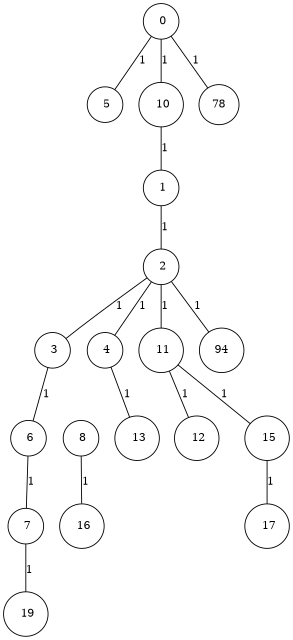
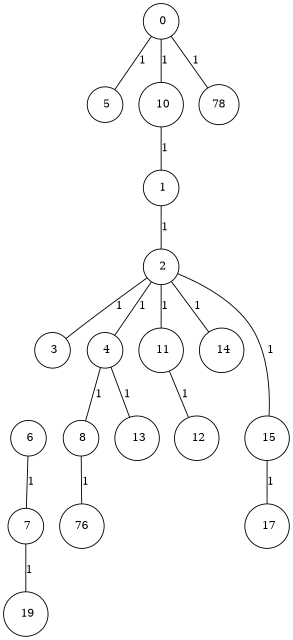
node "94": label "94" -> "14"
edge "3" -- "6": removed, label "1"
edge "4" -- "8": added, label "1"
edge "11" -- "15": now "2" -- "15"
node "16": label "16" -> "76"
